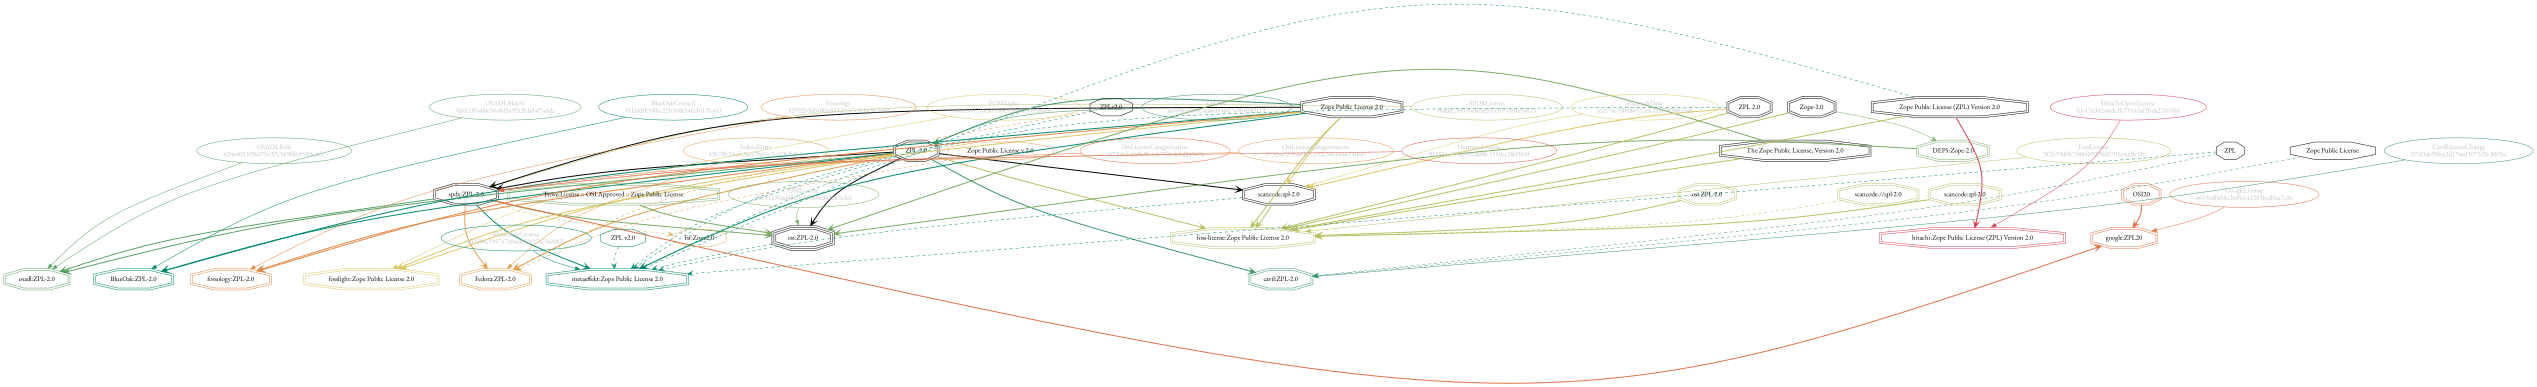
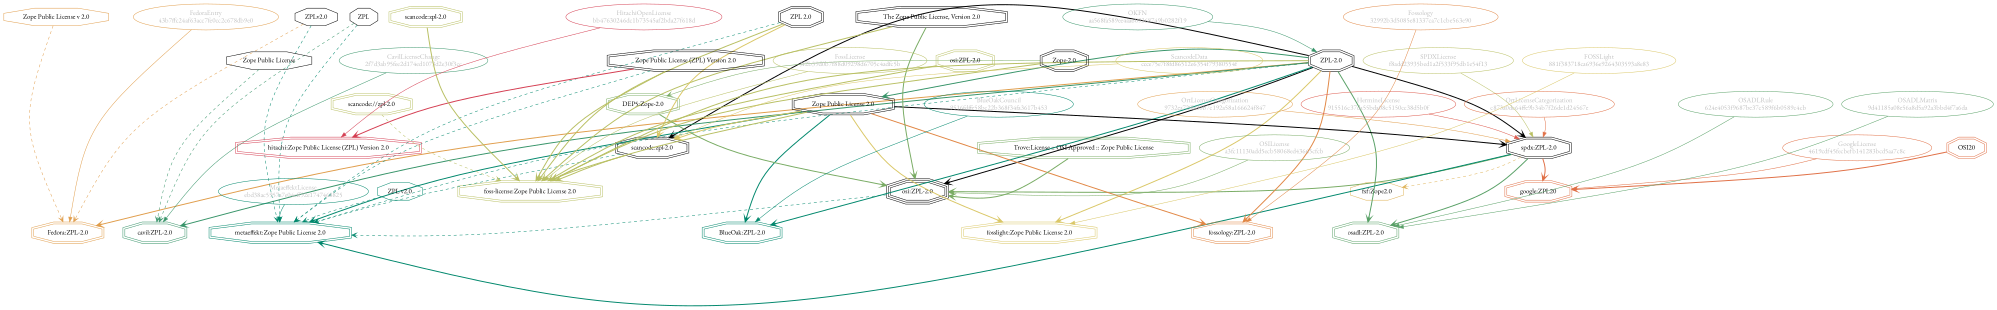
edge "Zope Public License 2.0" -> "ZPL-2.0": reversed
edge "spdx:ZPL-2.0" -> "Fedora:ZPL-2.0": removed
